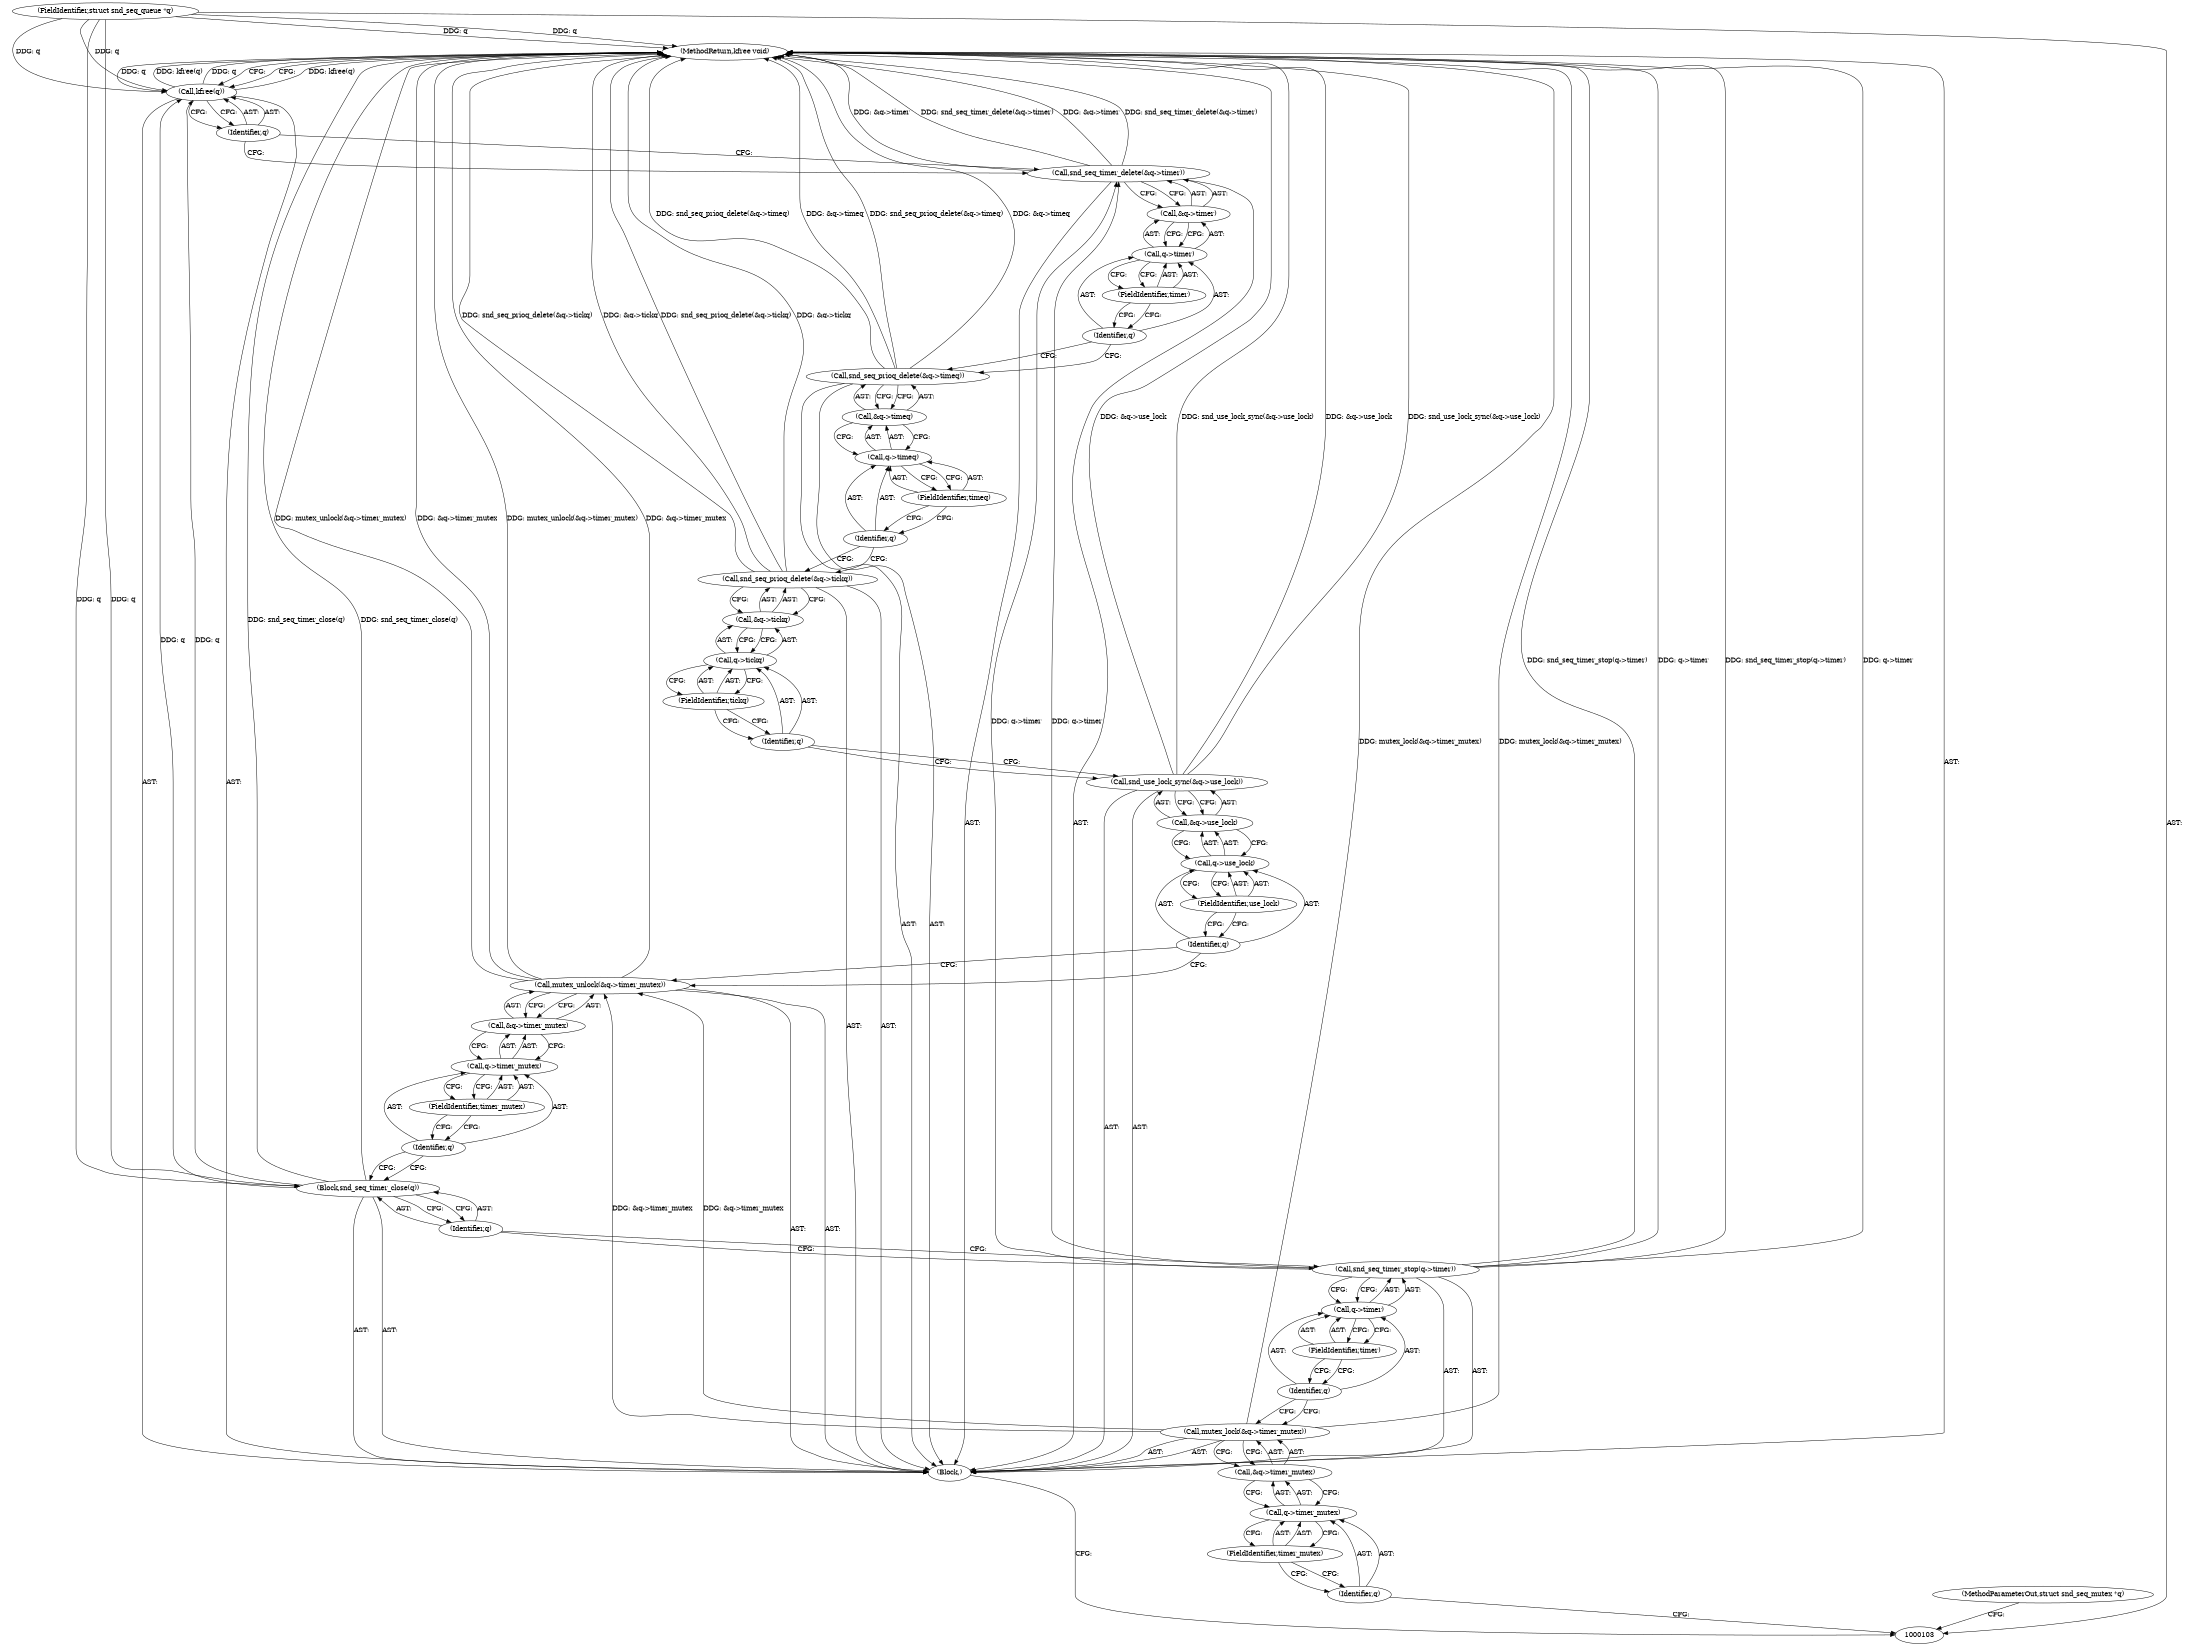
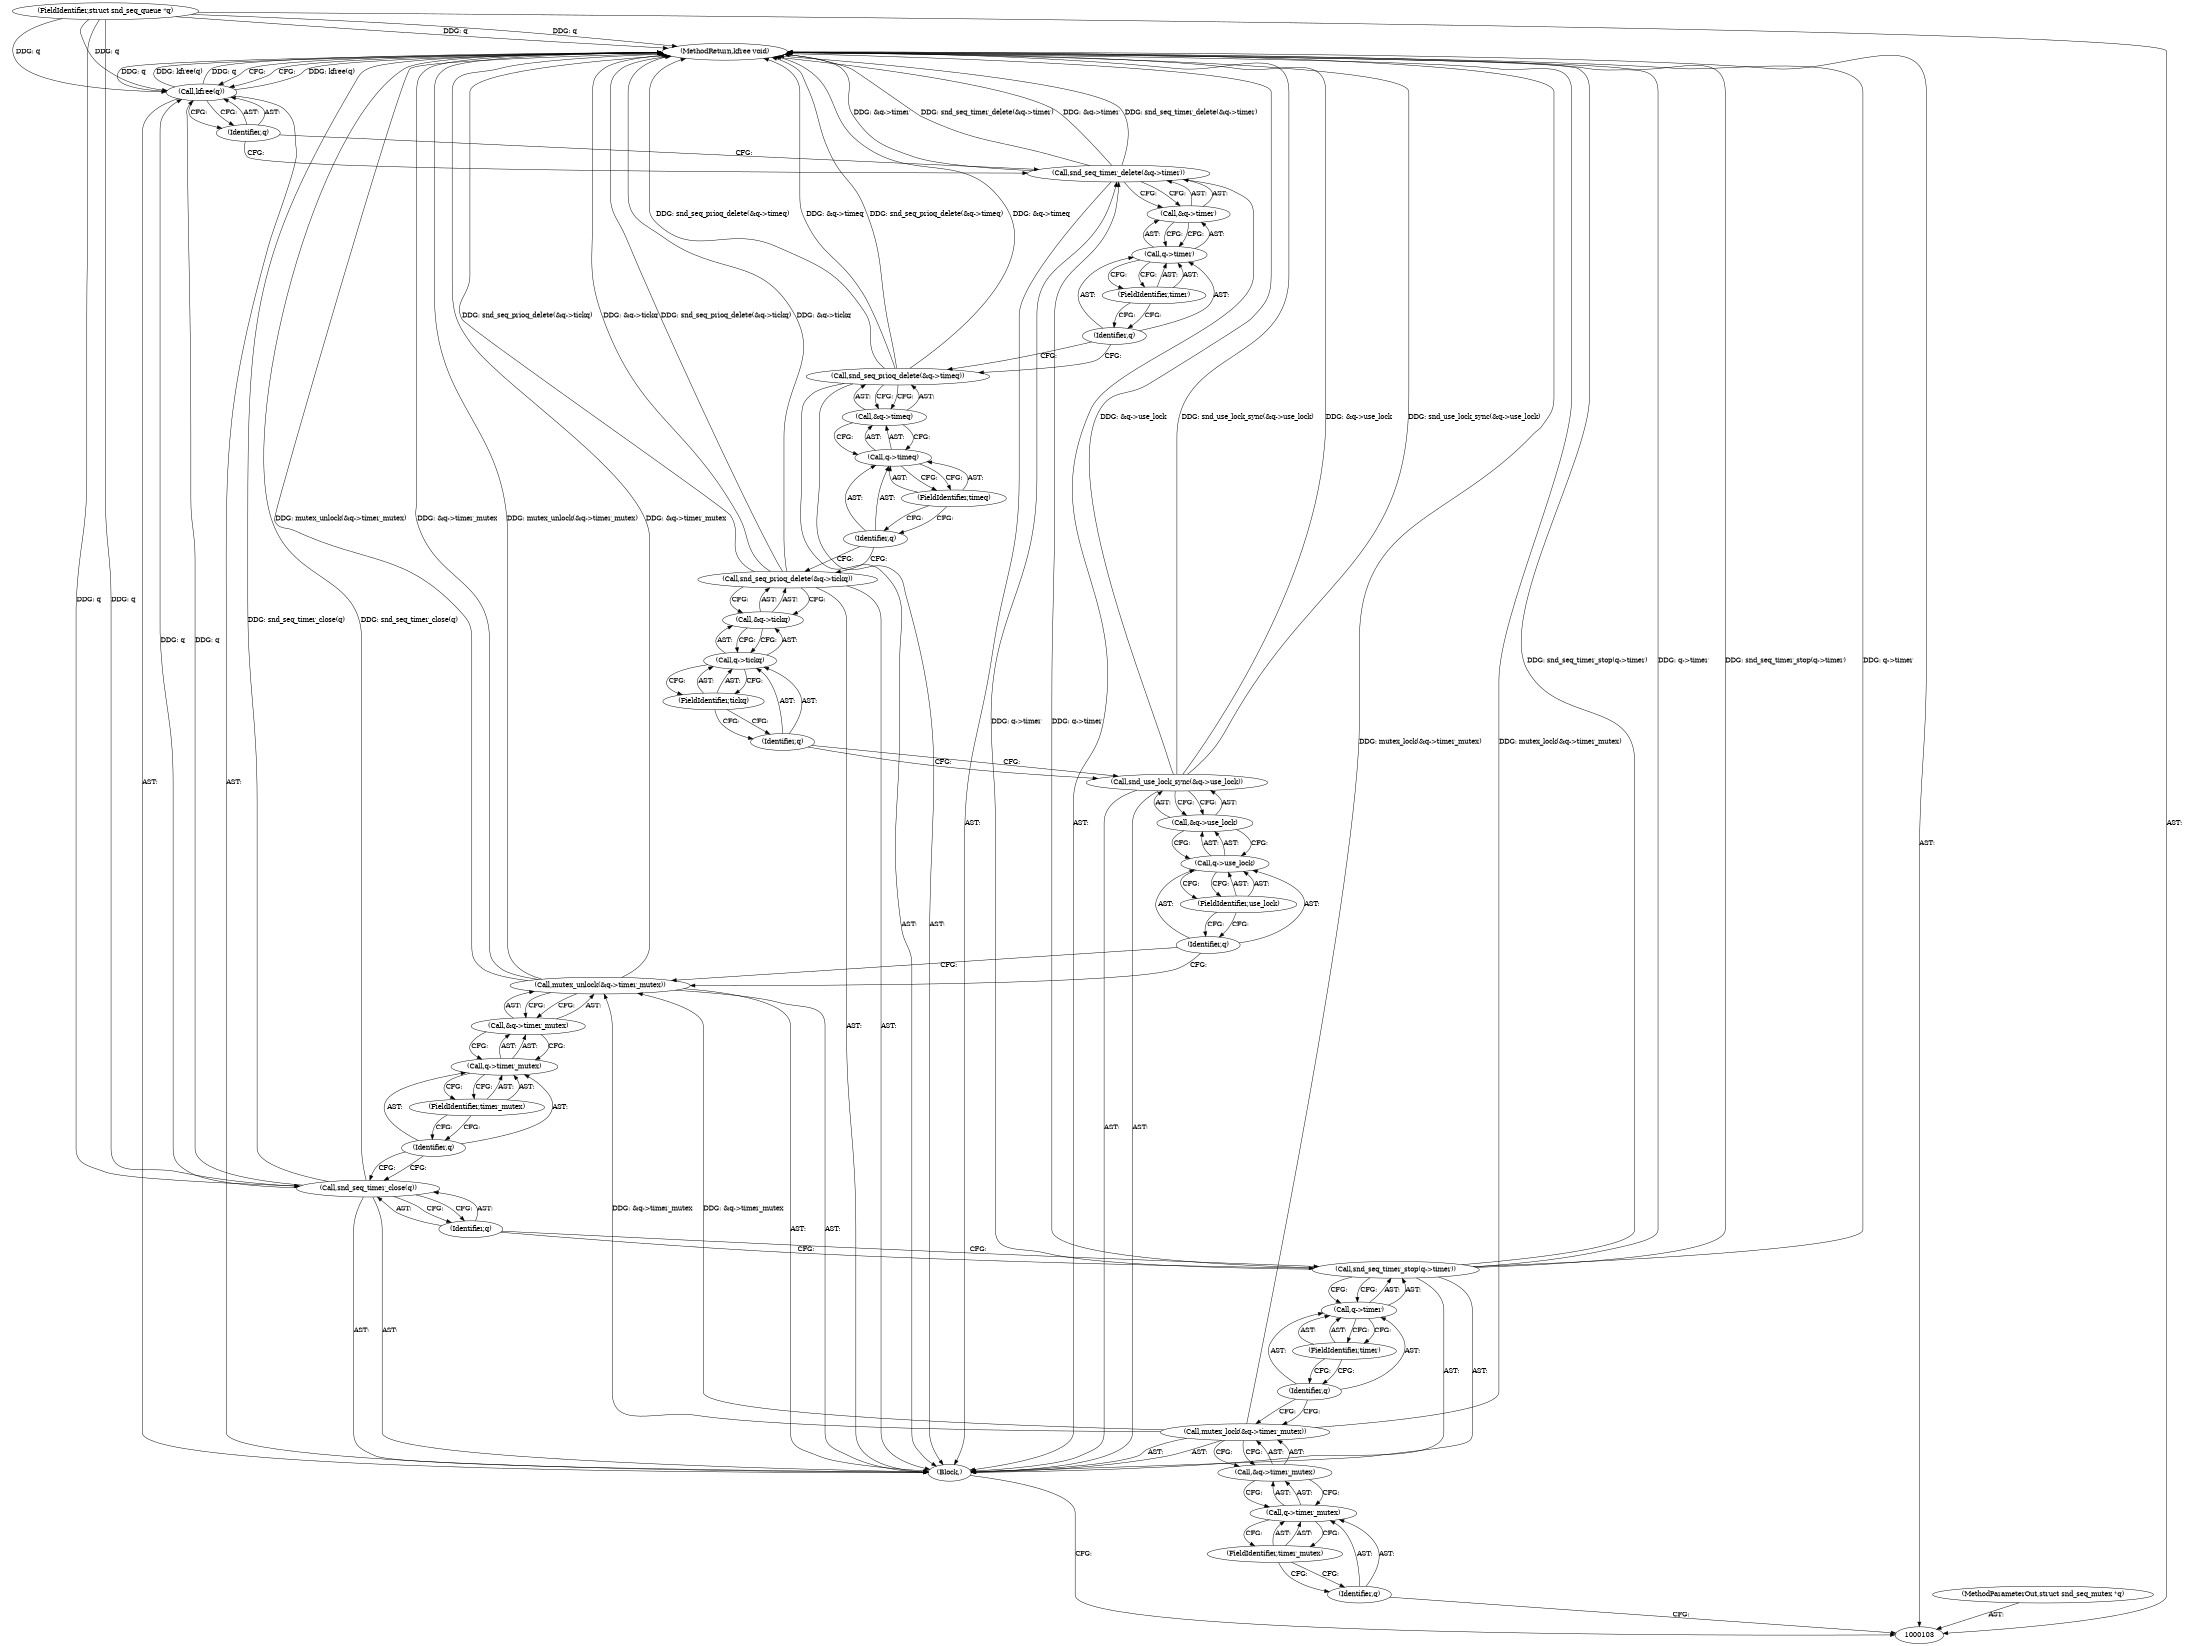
edge "(MethodReturn,kfree void)" -> "(Block,)": now "(MethodReturn,kfree void)" -> "1000103"
node "(Block,snd_seq_timer_close(q))": label "(Block,snd_seq_timer_close(q))" -> "(Call,snd_seq_timer_close(q))"
edge "(MethodParameterOut,struct snd_seq_mutex *q)" -> "1000103": label "CFG: " -> "AST: "
